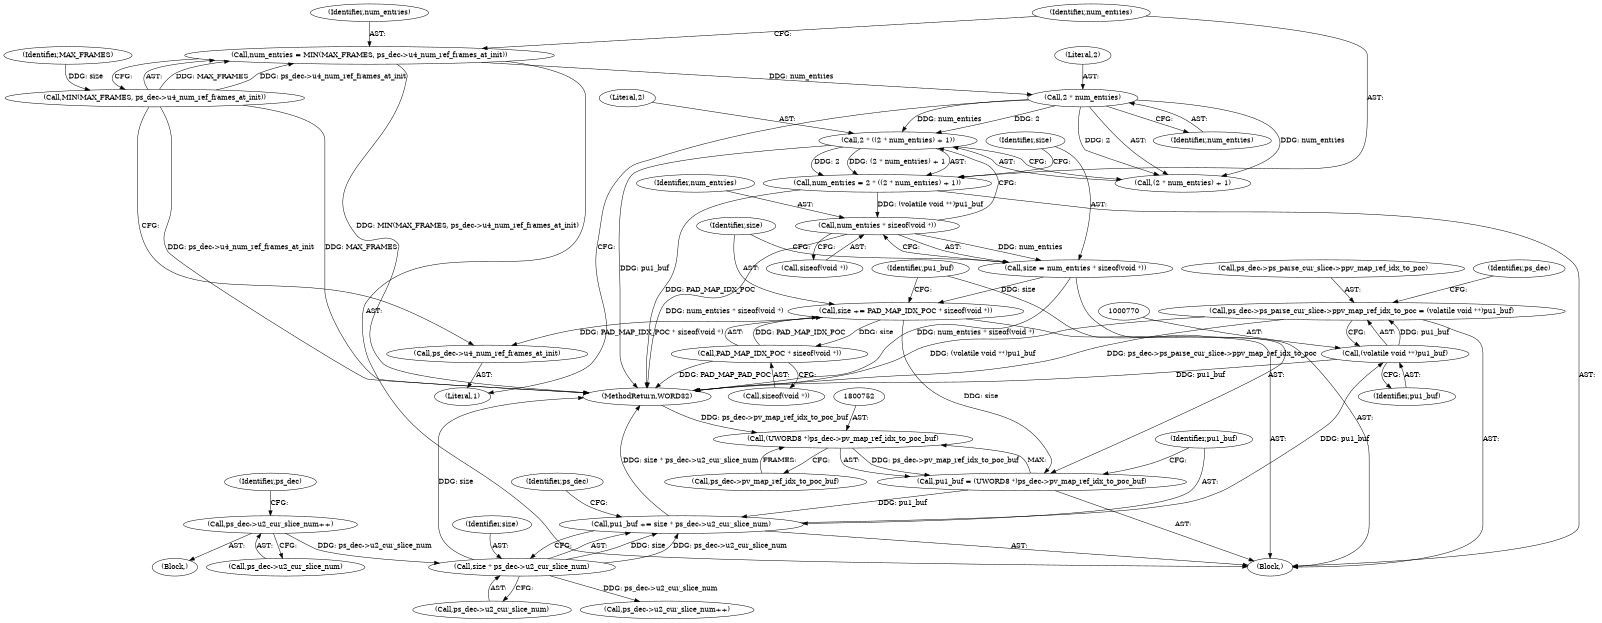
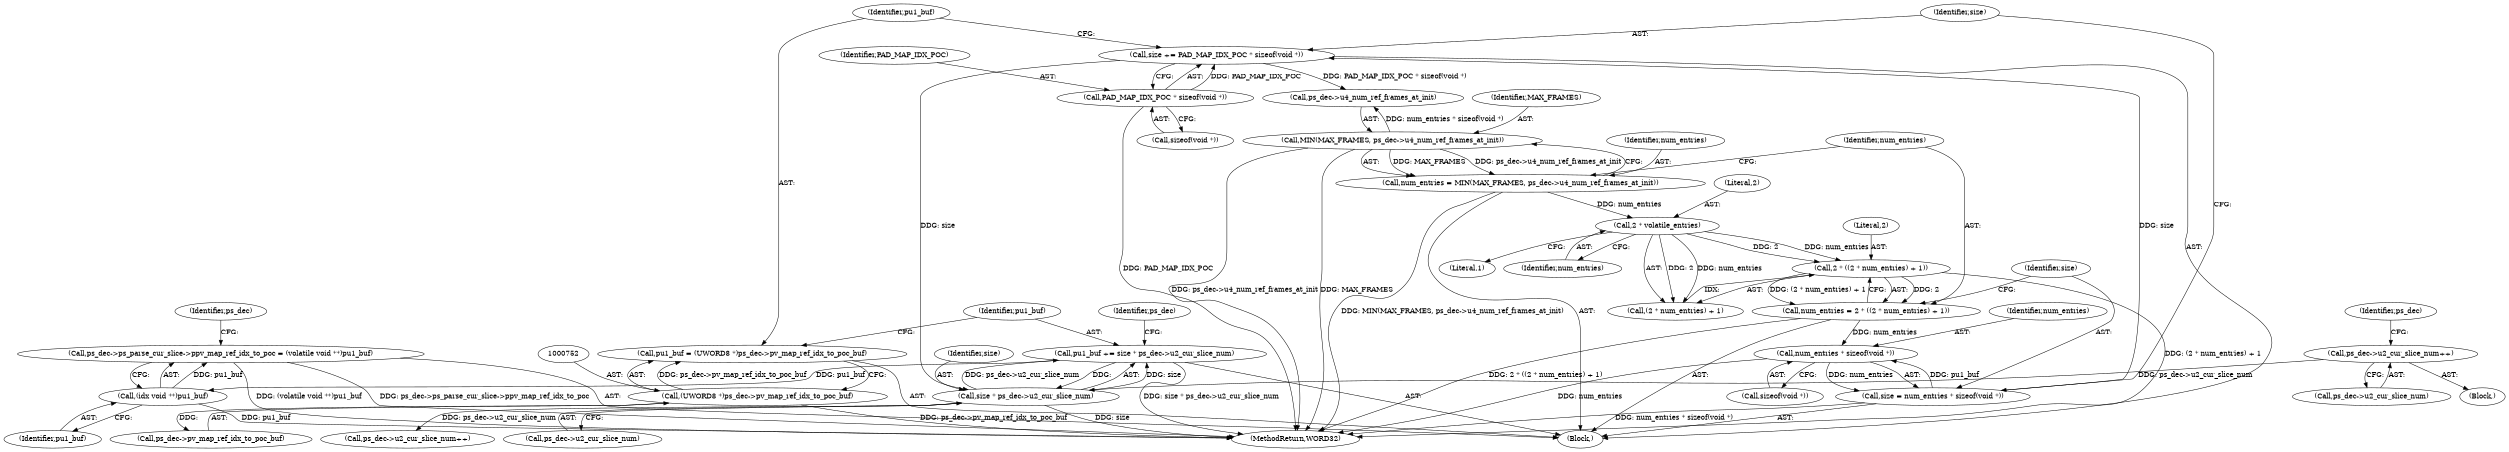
node "(Identifier,PAD_MAP_IDX_POC)": added
edge "(Identifier,MAX_FRAMES)" -> "(Call,MIN(MAX_FRAMES, ps_dec->u4_num_ref_frames_at_init))": label "DDG: size" -> "AST: "
node "(Call,2 * num_entries)": label "(Call,2 * num_entries)" -> "(Call,2 * volatile_entries)"
edge "(Call,(2 * num_entries) + 1)" -> "(Call,2 * ((2 * num_entries) + 1))": label "AST: " -> "IDX: "
edge "(Call,2 * ((2 * num_entries) + 1))" -> "(Call,(2 * num_entries) + 1)": label "CFG: " -> "AST: "
edge "(Call,num_entries * sizeof(void *))" -> "(Call,2 * ((2 * num_entries) + 1))": now "(Call,num_entries = 2 * ((2 * num_entries) + 1))" -> "(Call,2 * ((2 * num_entries) + 1))"
edge "(Call,num_entries = 2 * ((2 * num_entries) + 1))" -> "(Call,num_entries * sizeof(void *))": label "DDG: (volatile void **)pu1_buf" -> "DDG: num_entries"
edge "(Call,MIN(MAX_FRAMES, ps_dec->u4_num_ref_frames_at_init))" -> "(Call,ps_dec->u4_num_ref_frames_at_init)": label "CFG: " -> "DDG: num_entries * sizeof(void *)"
edge "(Call,size = num_entries * sizeof(void *))" -> "(Call,num_entries * sizeof(void *))": label "CFG: " -> "DDG: pu1_buf"
edge "(Call,2 * ((2 * num_entries) + 1))" -> "(MethodReturn,WORD32)": label "DDG: pu1_buf" -> "DDG: (2 * num_entries) + 1"
node "(Call,ps_dec->ps_parse_cur_slice->ppv_map_ref_idx_to_poc)": removed
edge "(Call,num_entries = 2 * ((2 * num_entries) + 1))" -> "(MethodReturn,WORD32)": label "DDG: PAD_MAP_IDX_POC" -> "DDG: 2 * ((2 * num_entries) + 1)"
edge "(Call,num_entries * sizeof(void *))" -> "(MethodReturn,WORD32)": label "DDG: num_entries * sizeof(void *)" -> "DDG: num_entries"
node "1000770": removed
edge "(Call,size += PAD_MAP_IDX_POC * sizeof(void *))" -> "(Call,PAD_MAP_IDX_POC * sizeof(void *))": label "DDG: size" -> "CFG: "
node "(Call,(volatile void **)pu1_buf)": label "(Call,(volatile void **)pu1_buf)" -> "(Call,(idx void **)pu1_buf)"
edge "(Call,ps_dec->u4_num_ref_frames_at_init)" -> "(Literal,1)": now "(Call,ps_dec->u4_num_ref_frames_at_init)" -> "(Call,MIN(MAX_FRAMES, ps_dec->u4_num_ref_frames_at_init))"
edge "(Call,PAD_MAP_IDX_POC * sizeof(void *))" -> "(MethodReturn,WORD32)": label "DDG: PAD_MAP_PAD_POC" -> "DDG: PAD_MAP_IDX_POC"
node "1800752": label "1800752" -> "1000752"
edge "(Call,size += PAD_MAP_IDX_POC * sizeof(void *))" -> "(Call,pu1_buf = (UWORD8 *)ps_dec->pv_map_ref_idx_to_poc_buf)": now "(Call,size += PAD_MAP_IDX_POC * sizeof(void *))" -> "(Call,size * ps_dec->u2_cur_slice_num)"
edge "(MethodReturn,WORD32)" -> "(Call,(UWORD8 *)ps_dec->pv_map_ref_idx_to_poc_buf)": reversed
edge "(Call,ps_dec->pv_map_ref_idx_to_poc_buf)" -> "(Call,(UWORD8 *)ps_dec->pv_map_ref_idx_to_poc_buf)": label "FRAMES: " -> "AST: "
edge "(Call,(UWORD8 *)ps_dec->pv_map_ref_idx_to_poc_buf)" -> "(Call,ps_dec->pv_map_ref_idx_to_poc_buf)": label "CFG: " -> "DDG: "
edge "(Call,pu1_buf = (UWORD8 *)ps_dec->pv_map_ref_idx_to_poc_buf)" -> "(Call,(UWORD8 *)ps_dec->pv_map_ref_idx_to_poc_buf)": label "MAX: " -> "CFG: "
edge "(Call,pu1_buf = (UWORD8 *)ps_dec->pv_map_ref_idx_to_poc_buf)" -> "(Call,pu1_buf += size * ps_dec->u2_cur_slice_num)": removed, label "DDG: pu1_buf"
edge "(Call,pu1_buf += size * ps_dec->u2_cur_slice_num)" -> "(Call,size * ps_dec->u2_cur_slice_num)": label "CFG: " -> "DDG: "
